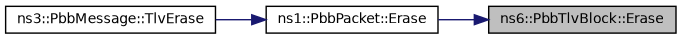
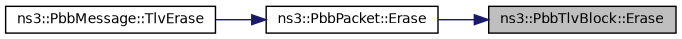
node "ns1::PbbPacket::Erase": label "ns1::PbbPacket::Erase" -> "ns3::PbbPacket::Erase"
node "ns6::PbbTlvBlock::Erase": label "ns6::PbbTlvBlock::Erase" -> "ns3::PbbTlvBlock::Erase"
